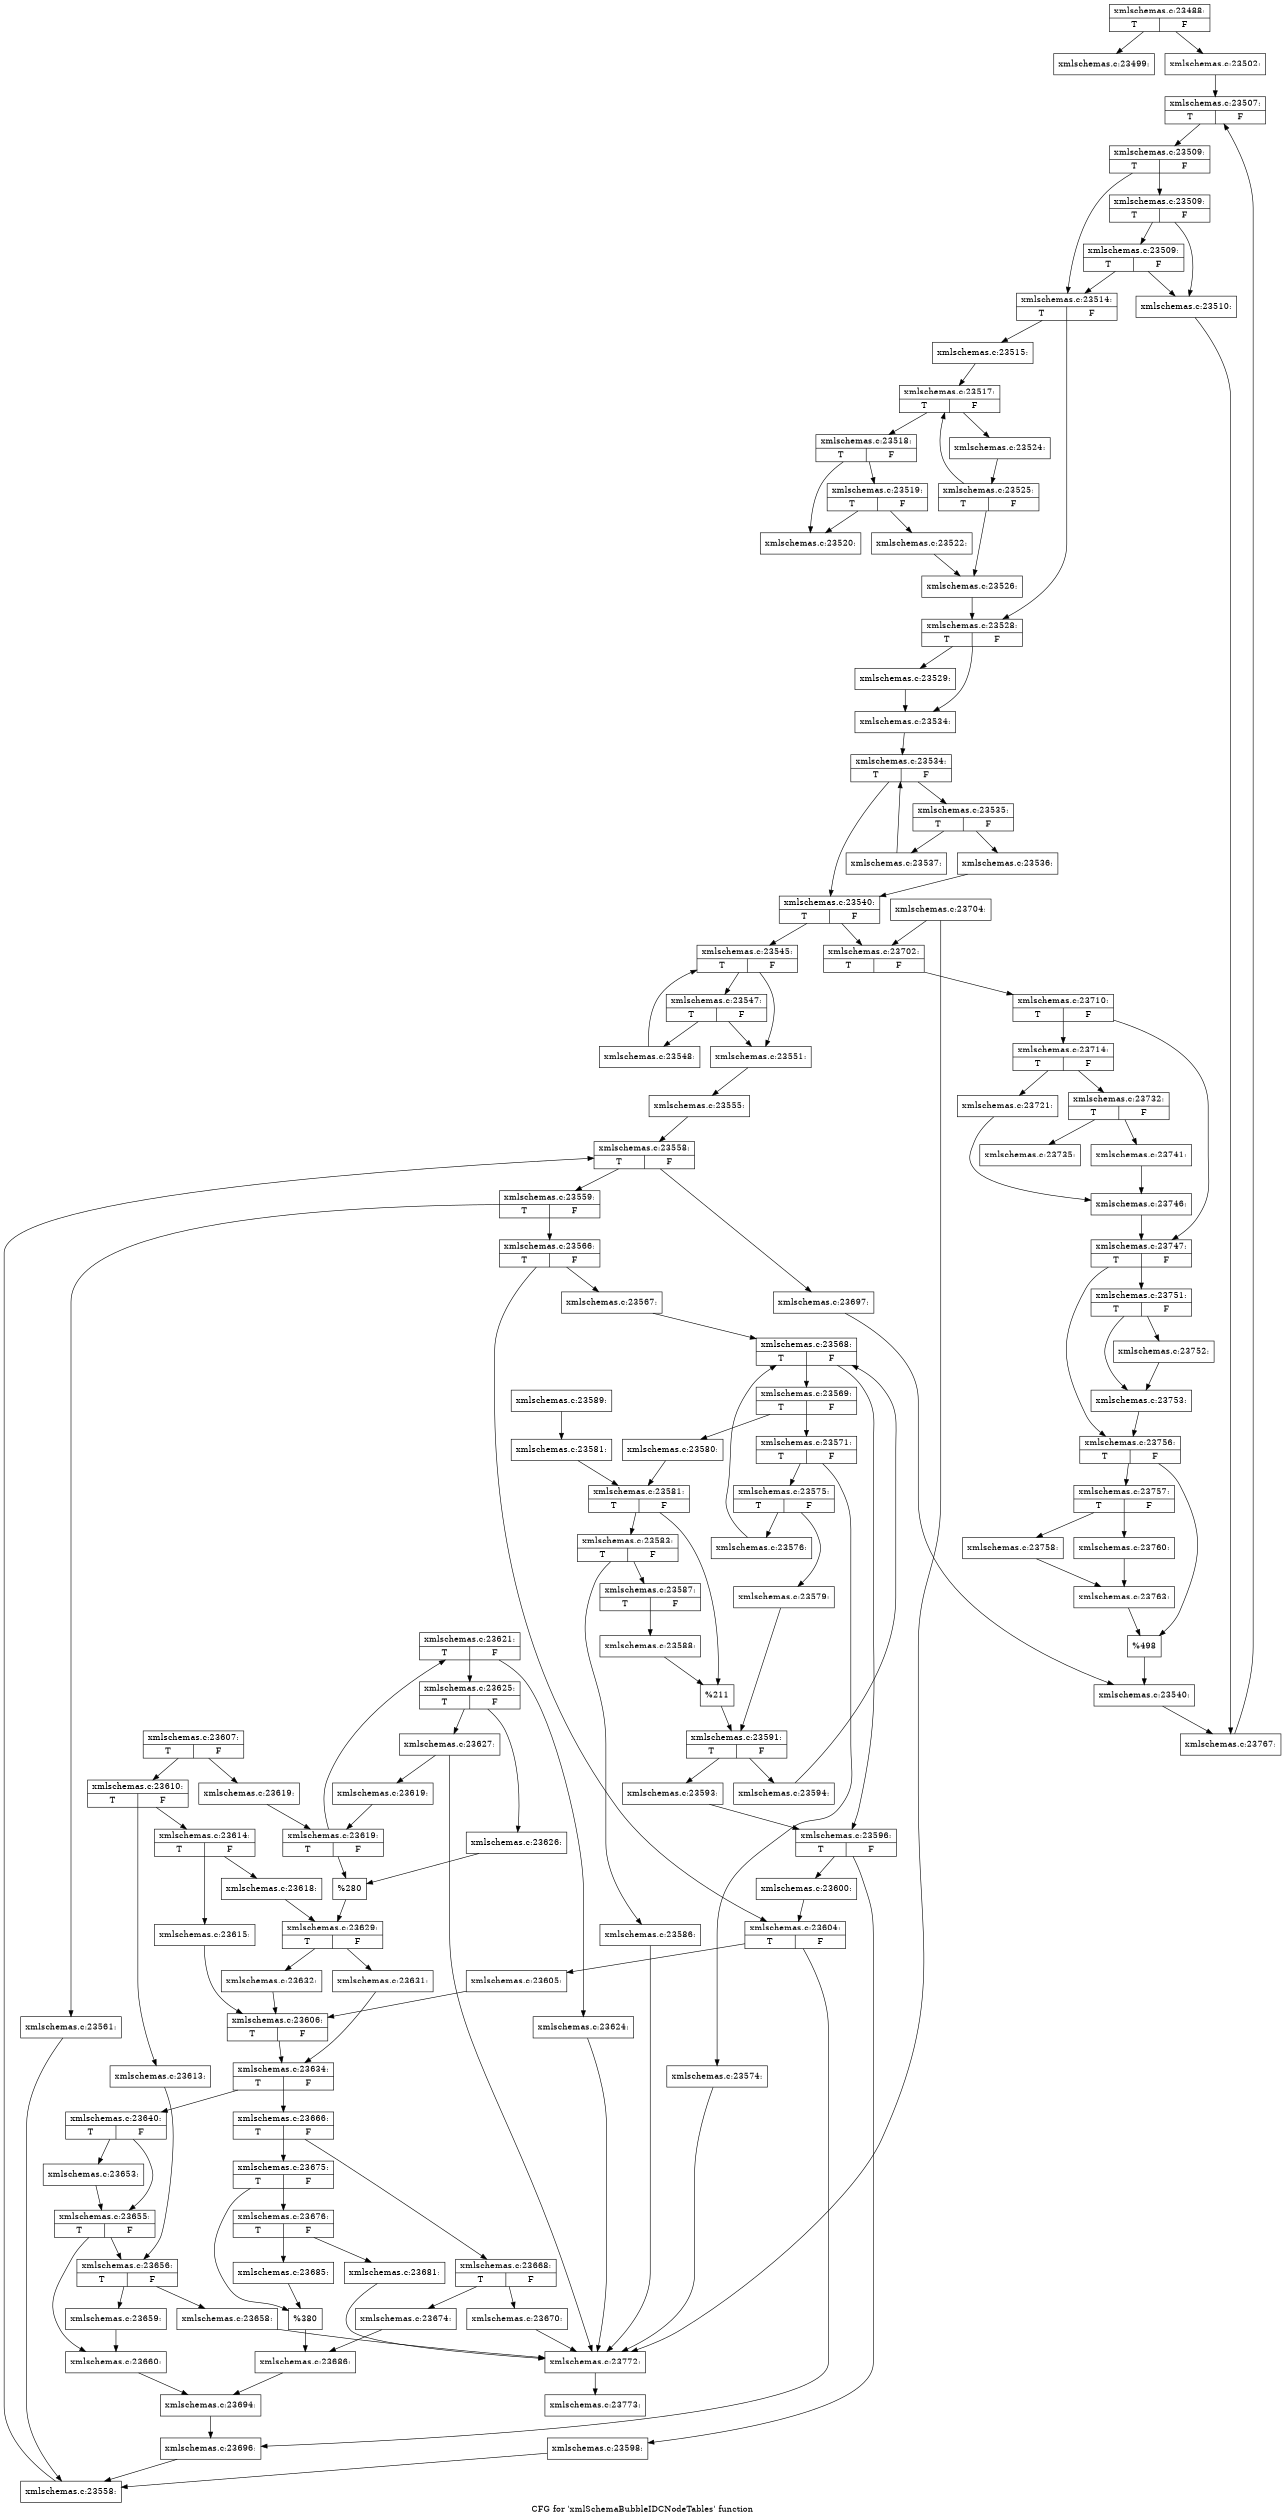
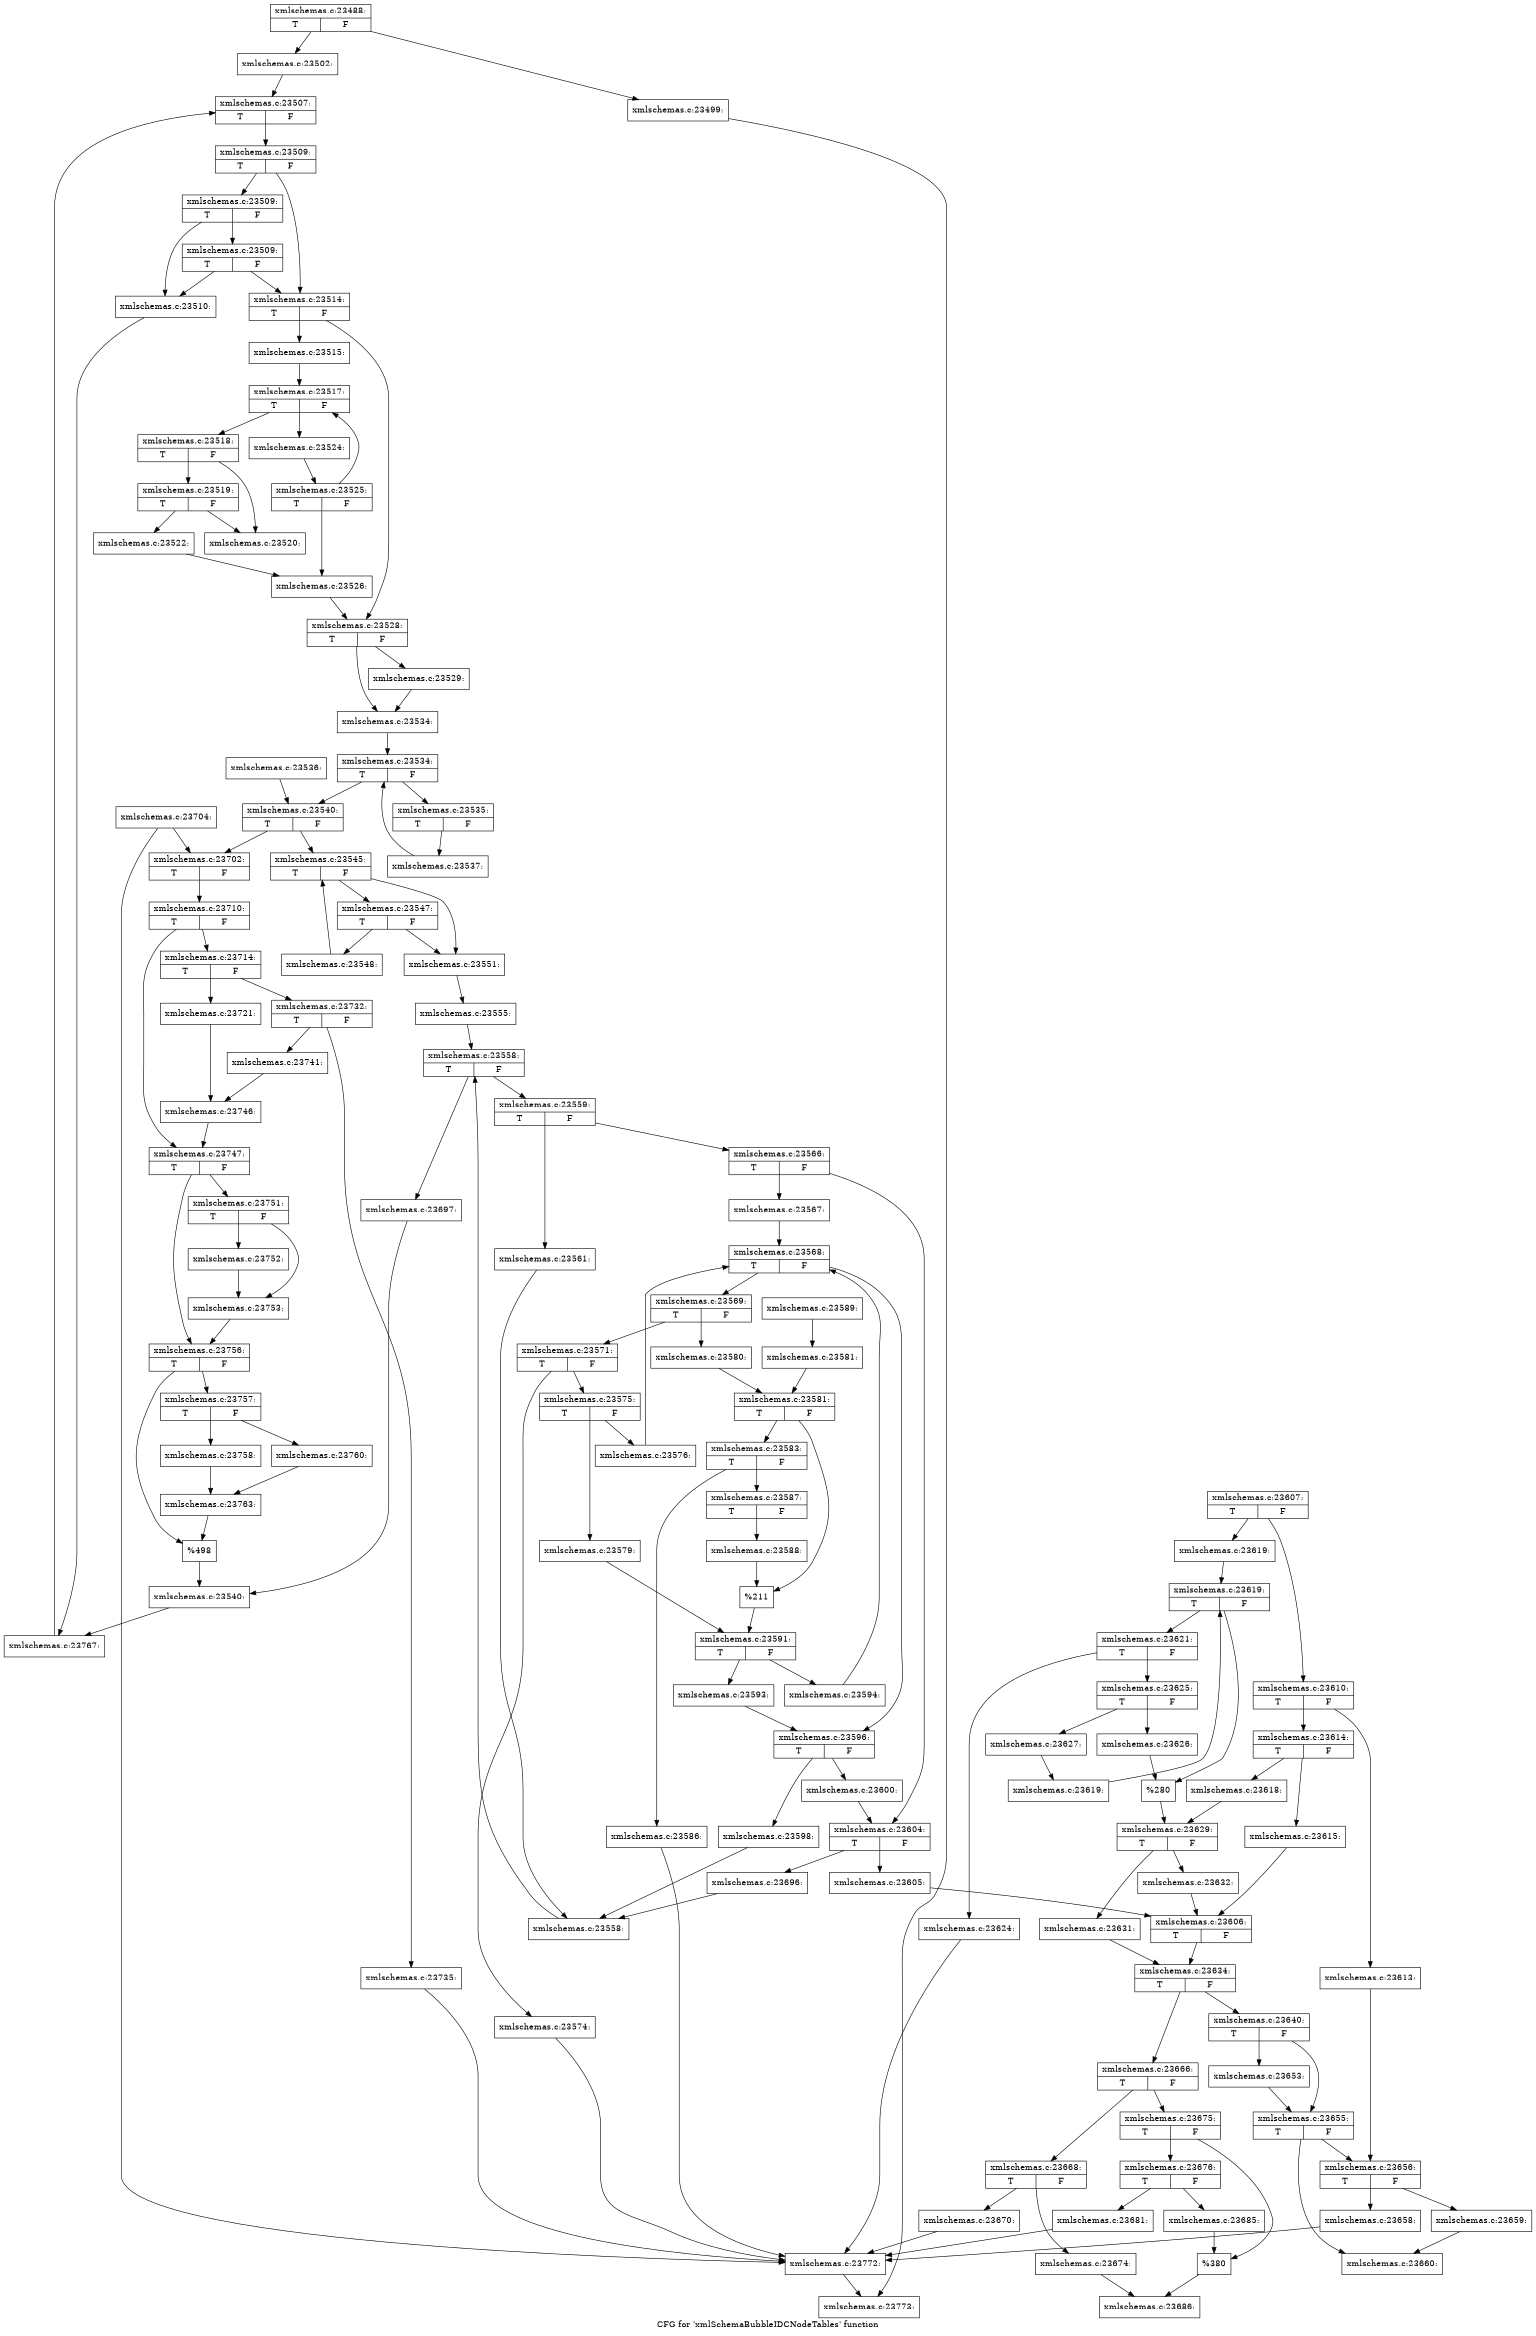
edge "xmlschemas.c:23535:" -> "xmlschemas.c:23536:": removed
edge "xmlschemas.c:23499:" -> "xmlschemas.c:23773:": added
edge "xmlschemas.c:23627:" -> "xmlschemas.c:23772:": now "xmlschemas.c:23735:" -> "xmlschemas.c:23772:"
node "xmlschemas.c:23694:": removed
